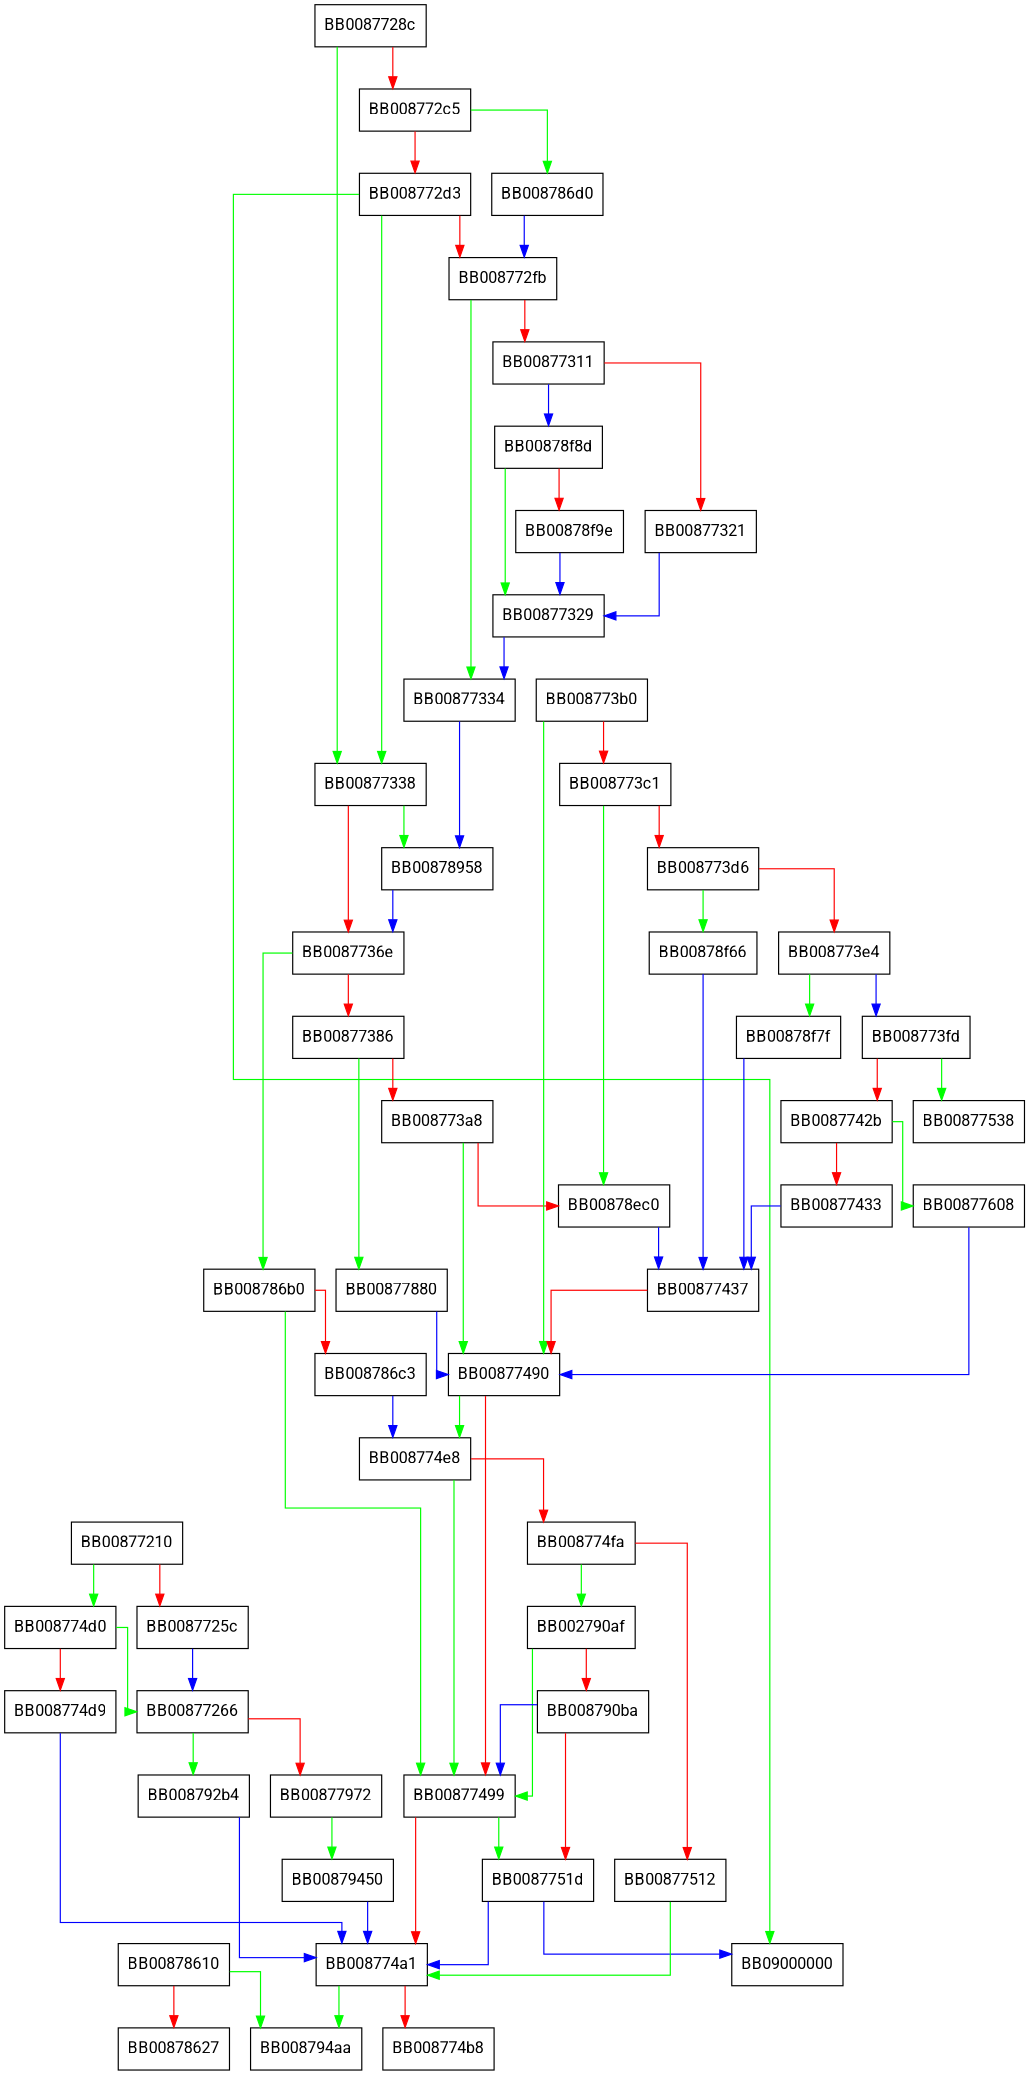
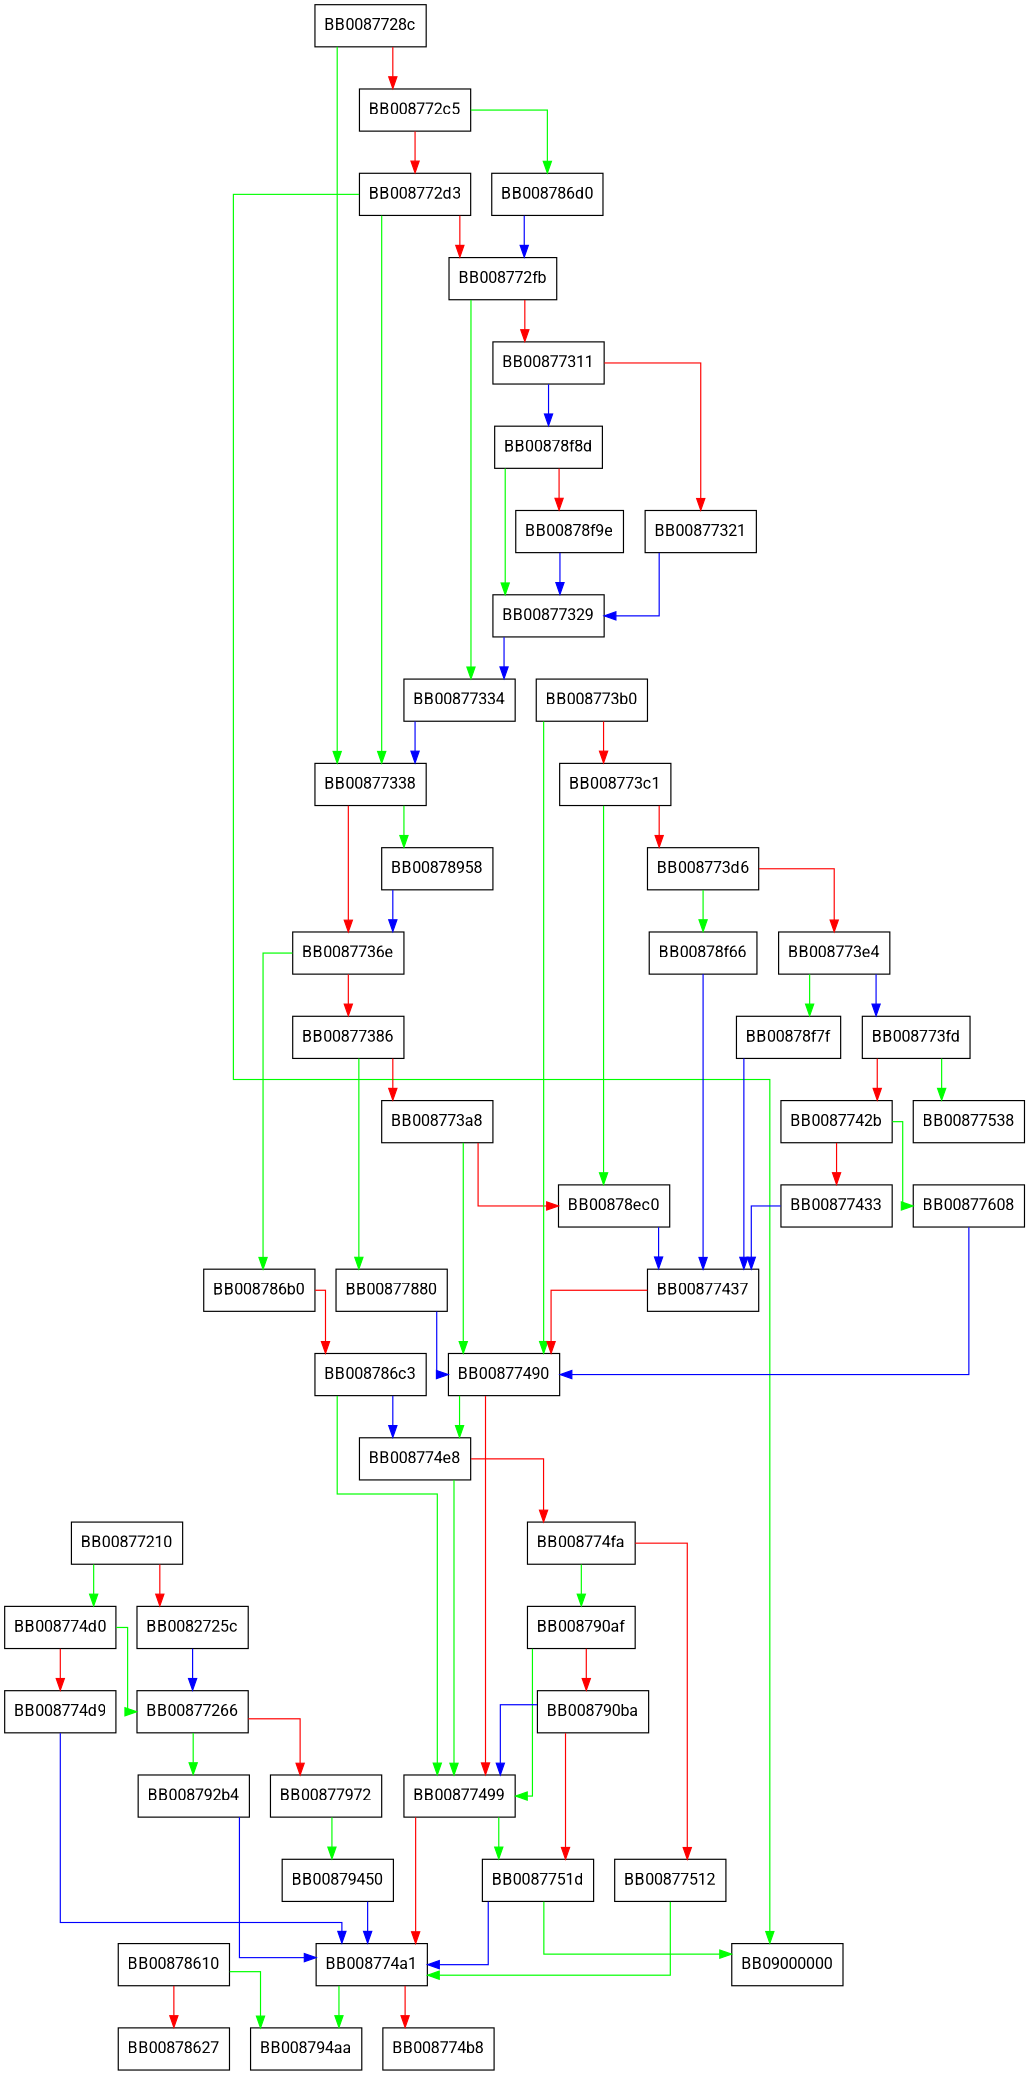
edge "BB00877334" -> "BB00878958": now "BB00877334" -> "BB00877338"
edge "BB008786b0" -> "BB00877499": now "BB008786c3" -> "BB00877499"
node "BB0087725c": label "BB0087725c" -> "BB0082725c"
node "BB002790af": label "BB002790af" -> "BB008790af"
edge "BB0087751d" -> "BB09000000": color blue -> green
